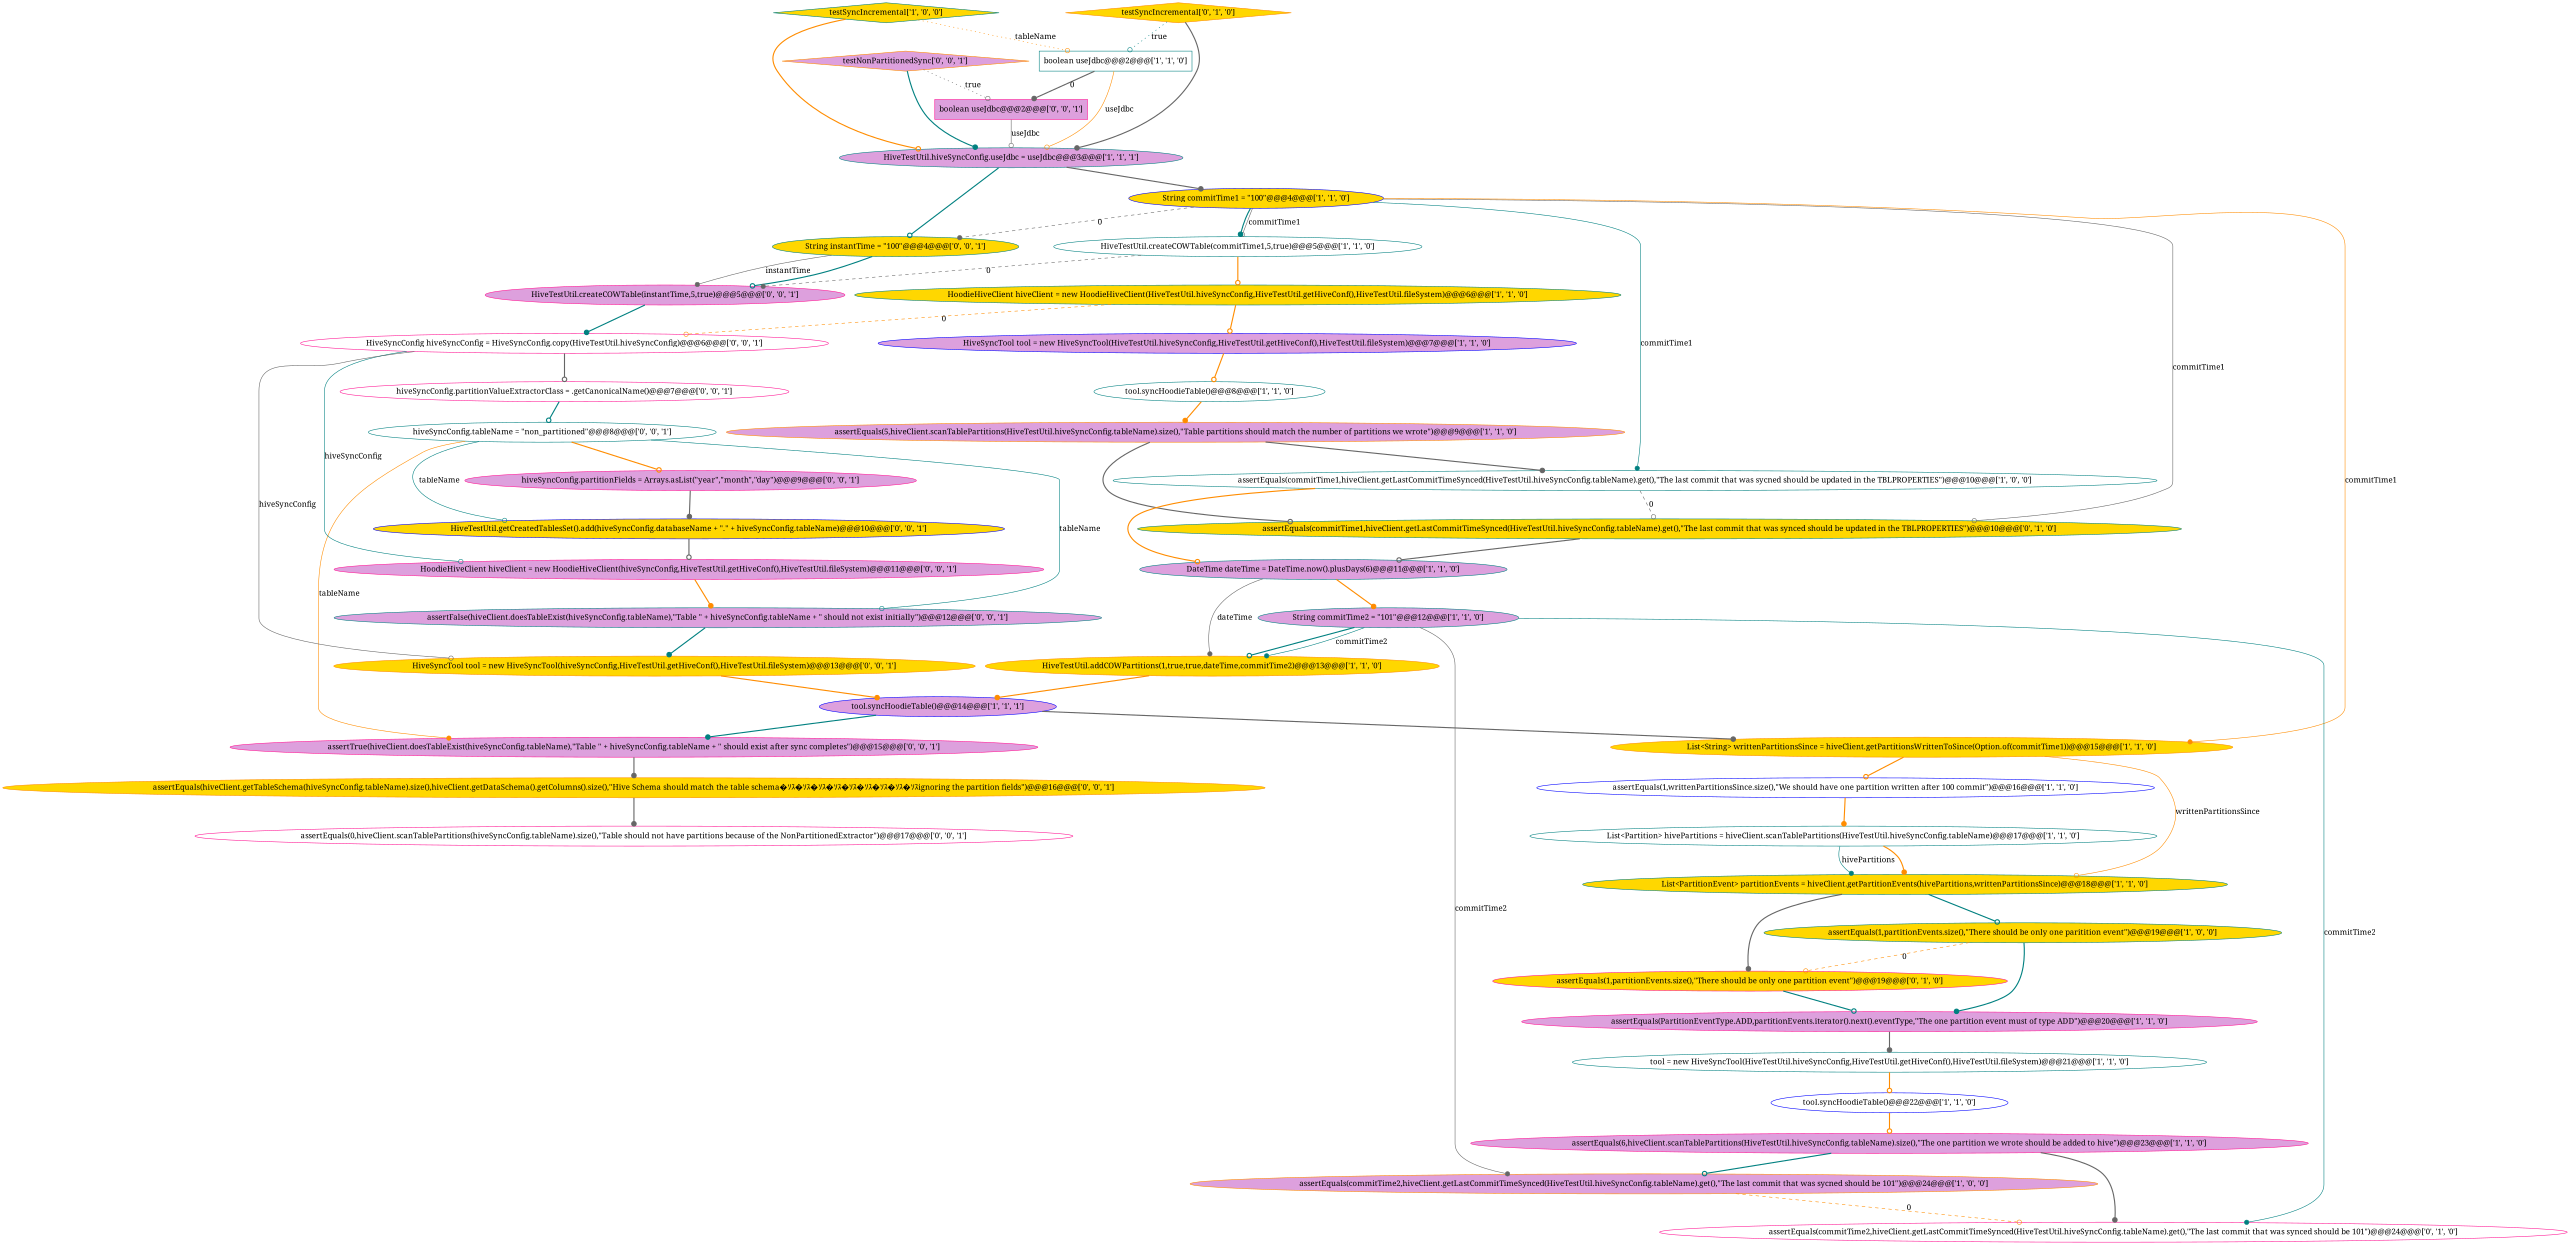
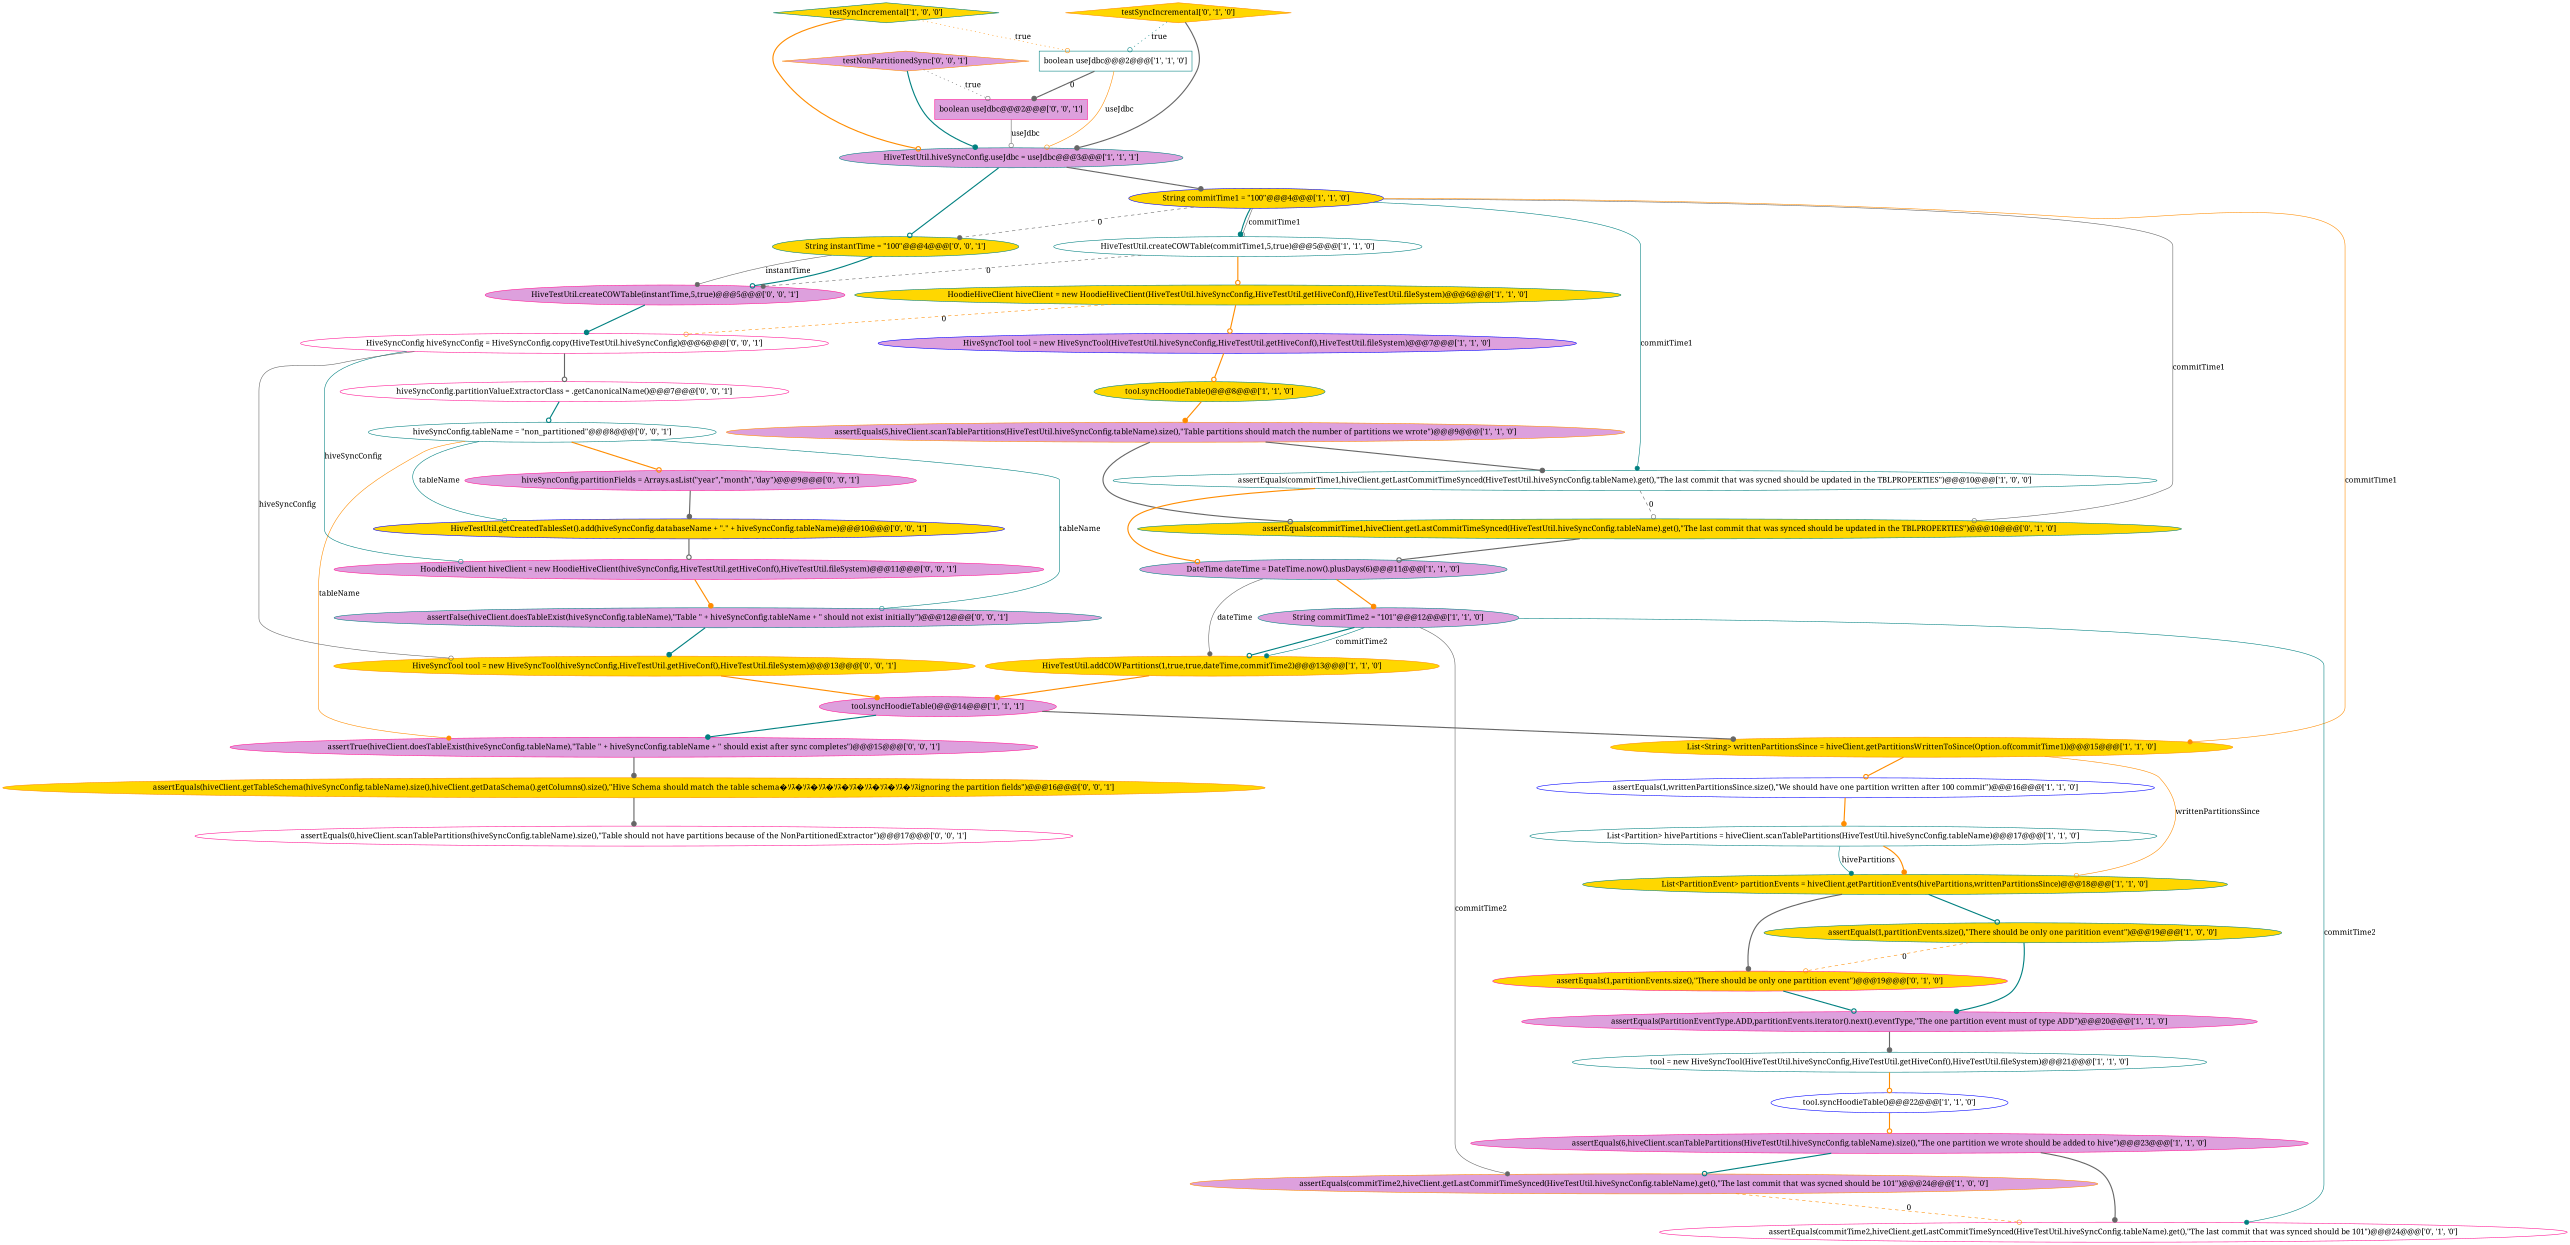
edge "testSyncIncremental['1', '0', '0']" -> "boolean useJdbc@@@2@@@['1', '1', '0']": label "tableName" -> "true"
node "tool.syncHoodieTable()@@@8@@@['1', '1', '0']": fillcolor white -> gold
node "tool.syncHoodieTable()@@@14@@@['1', '1', '1']": color blue -> deeppink
